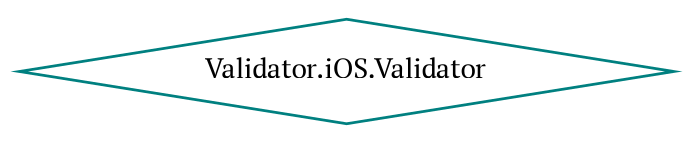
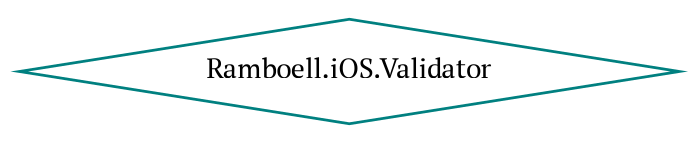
node "Validator.iOS.Validator": label "Validator.iOS.Validator" -> "Ramboell.iOS.Validator"
